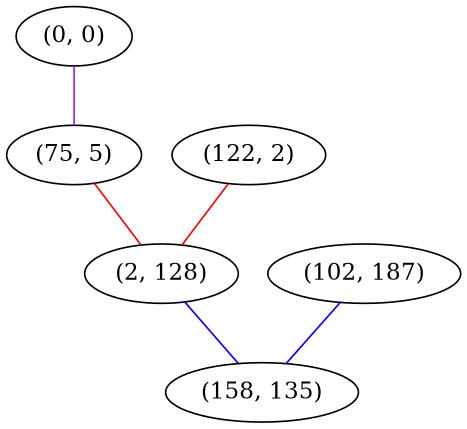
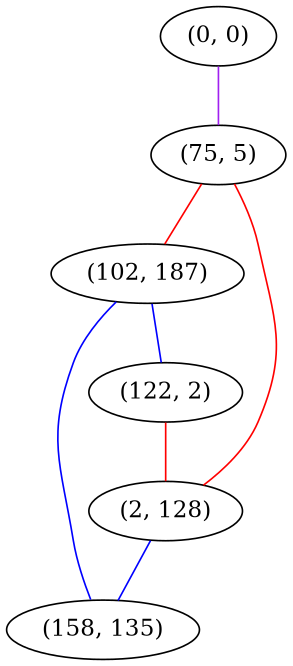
edge "(75, 5)" -- "(102, 187)": added
edge "(102, 187)" -- "(122, 2)": added
